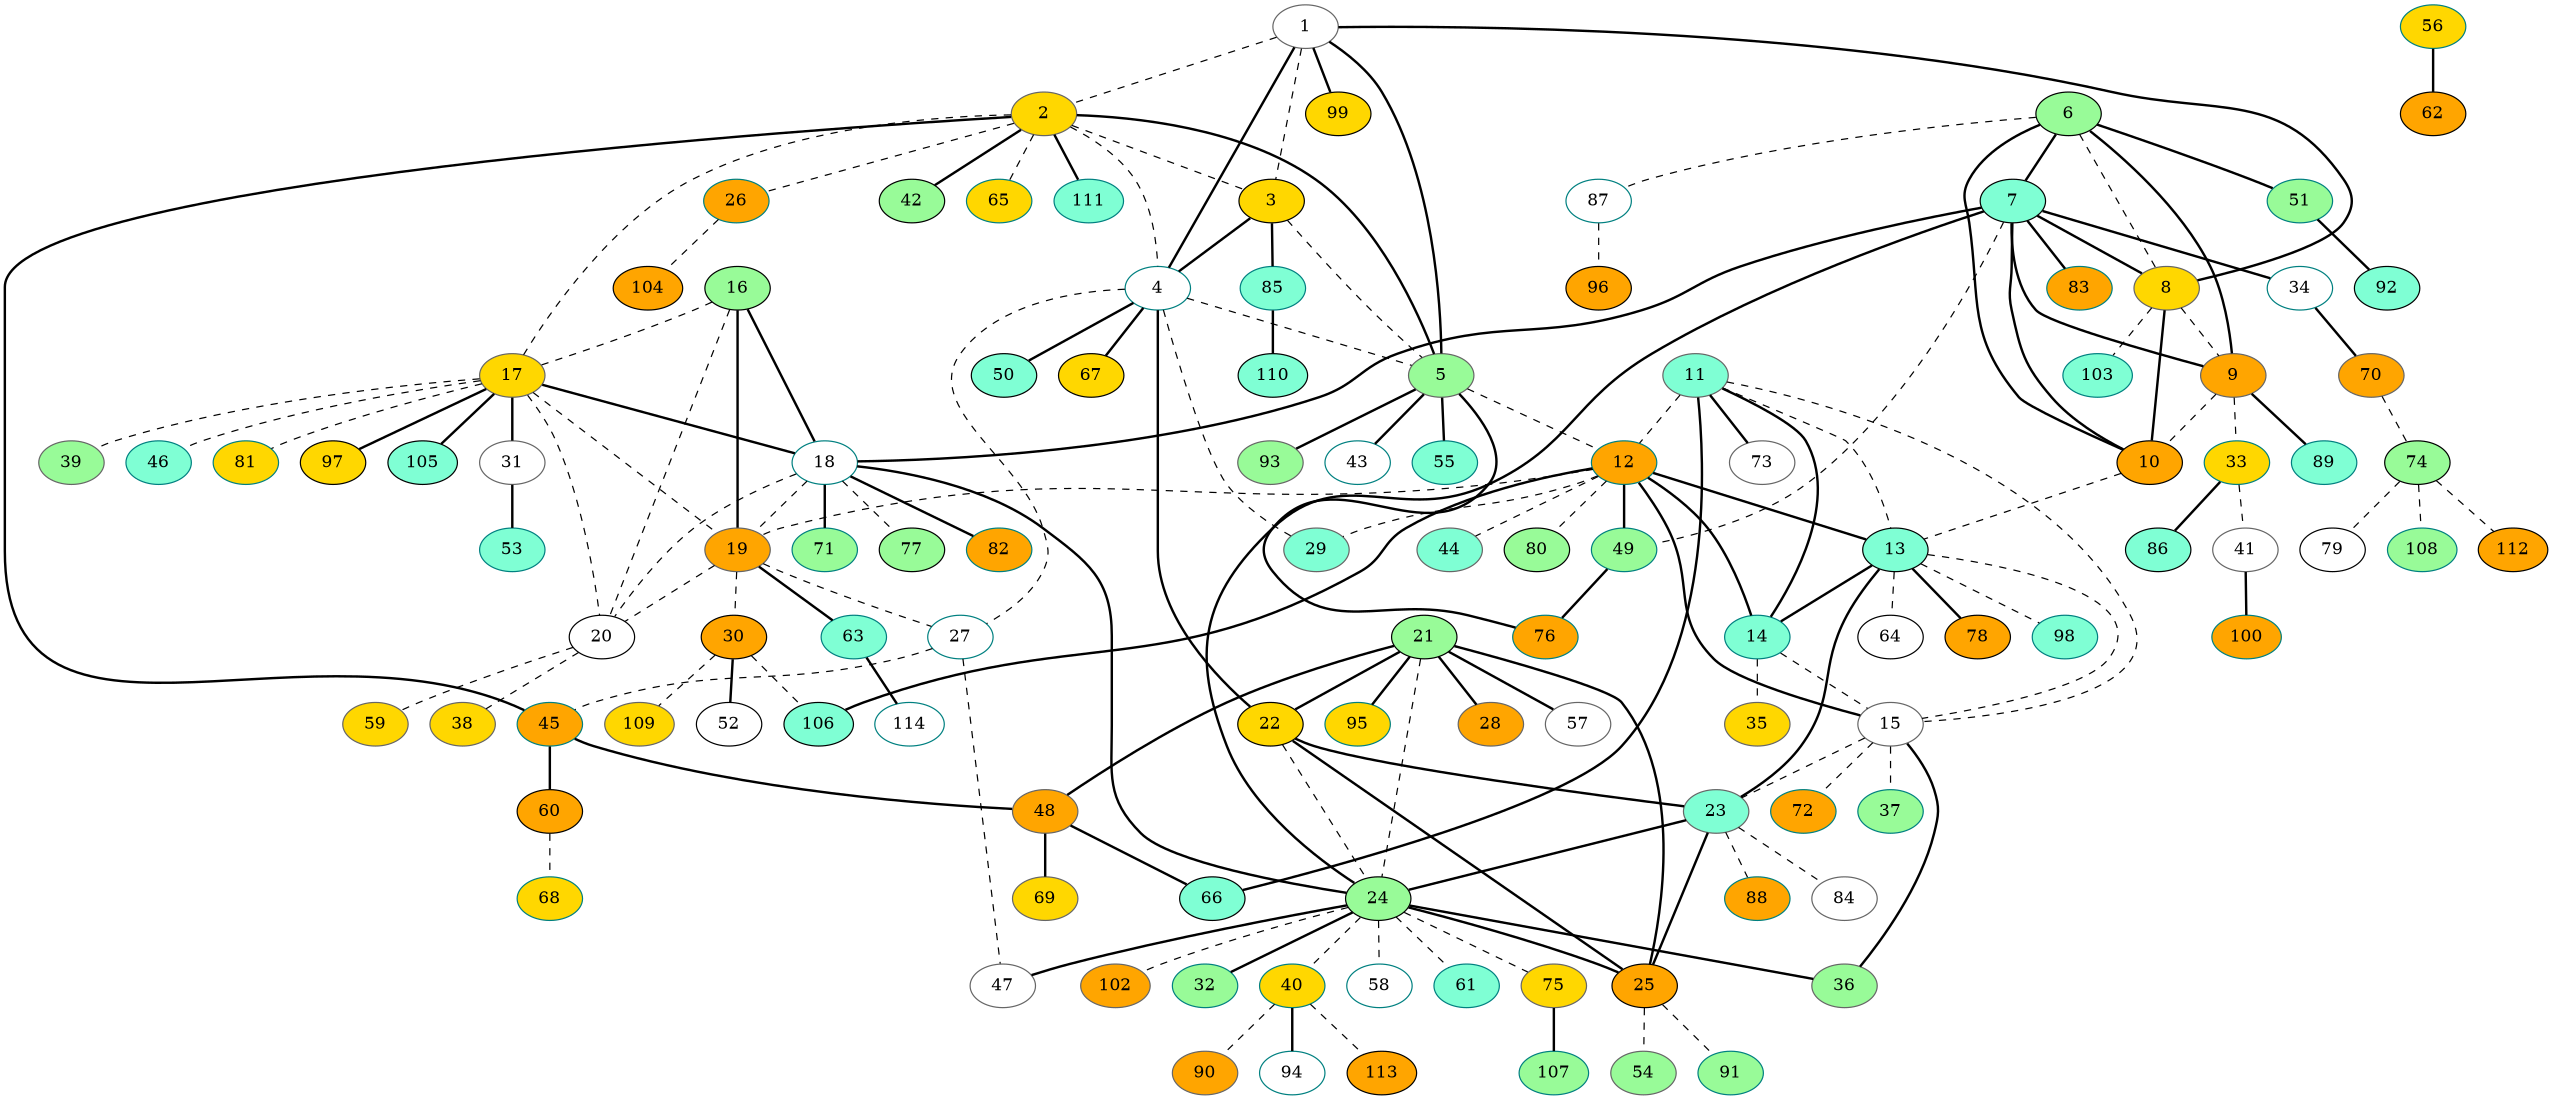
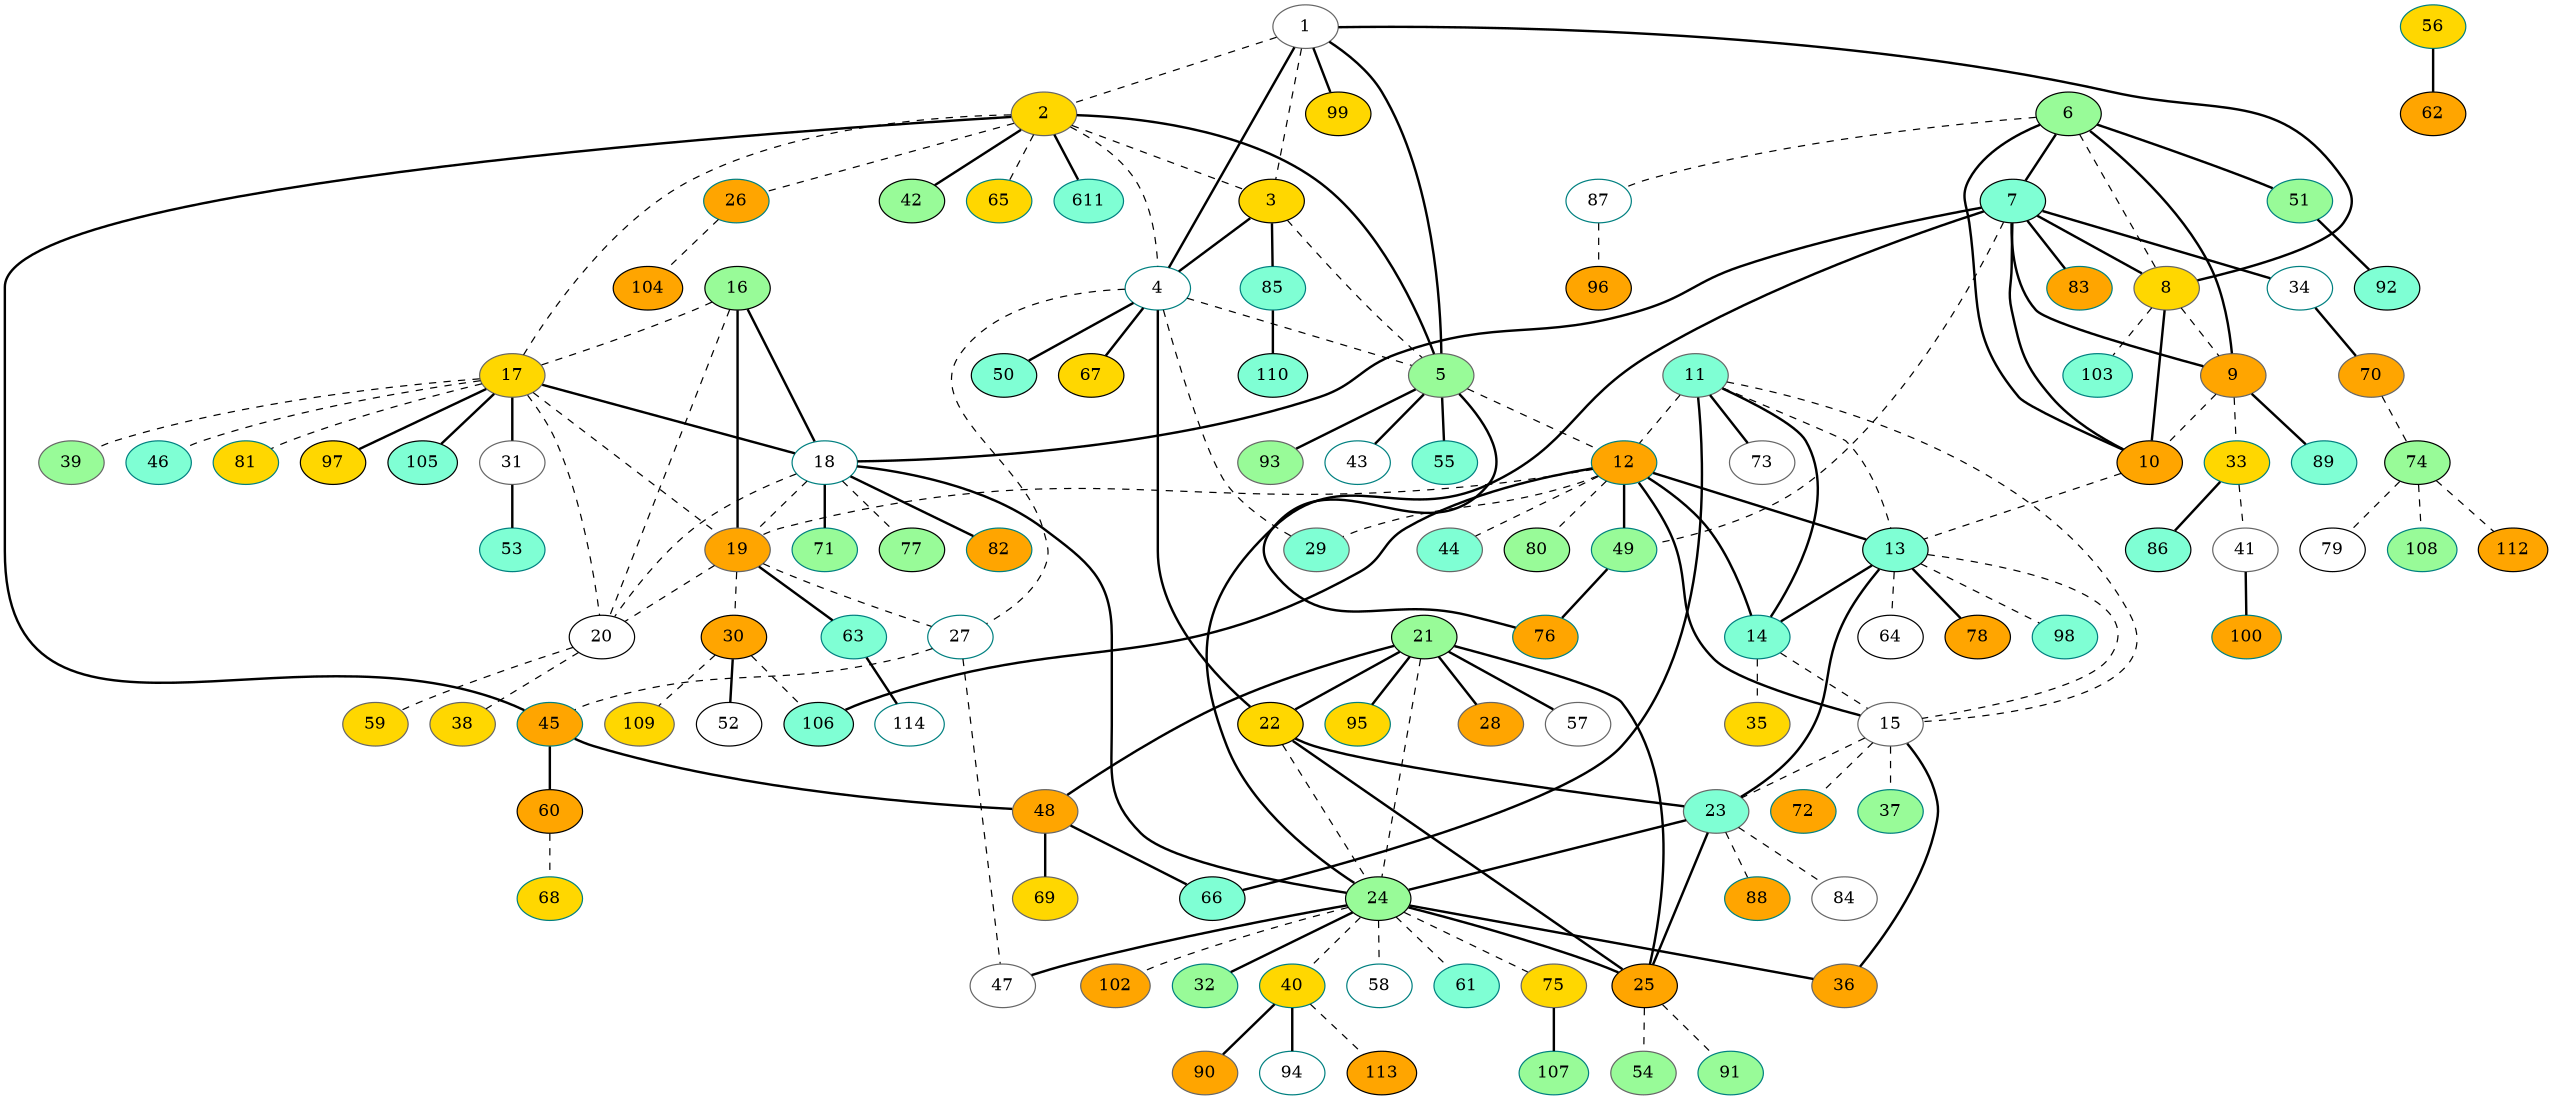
node "111": label "111" -> "611"
node "36": fillcolor palegreen -> orange
edge "40" -- "90": style dashed -> bold
